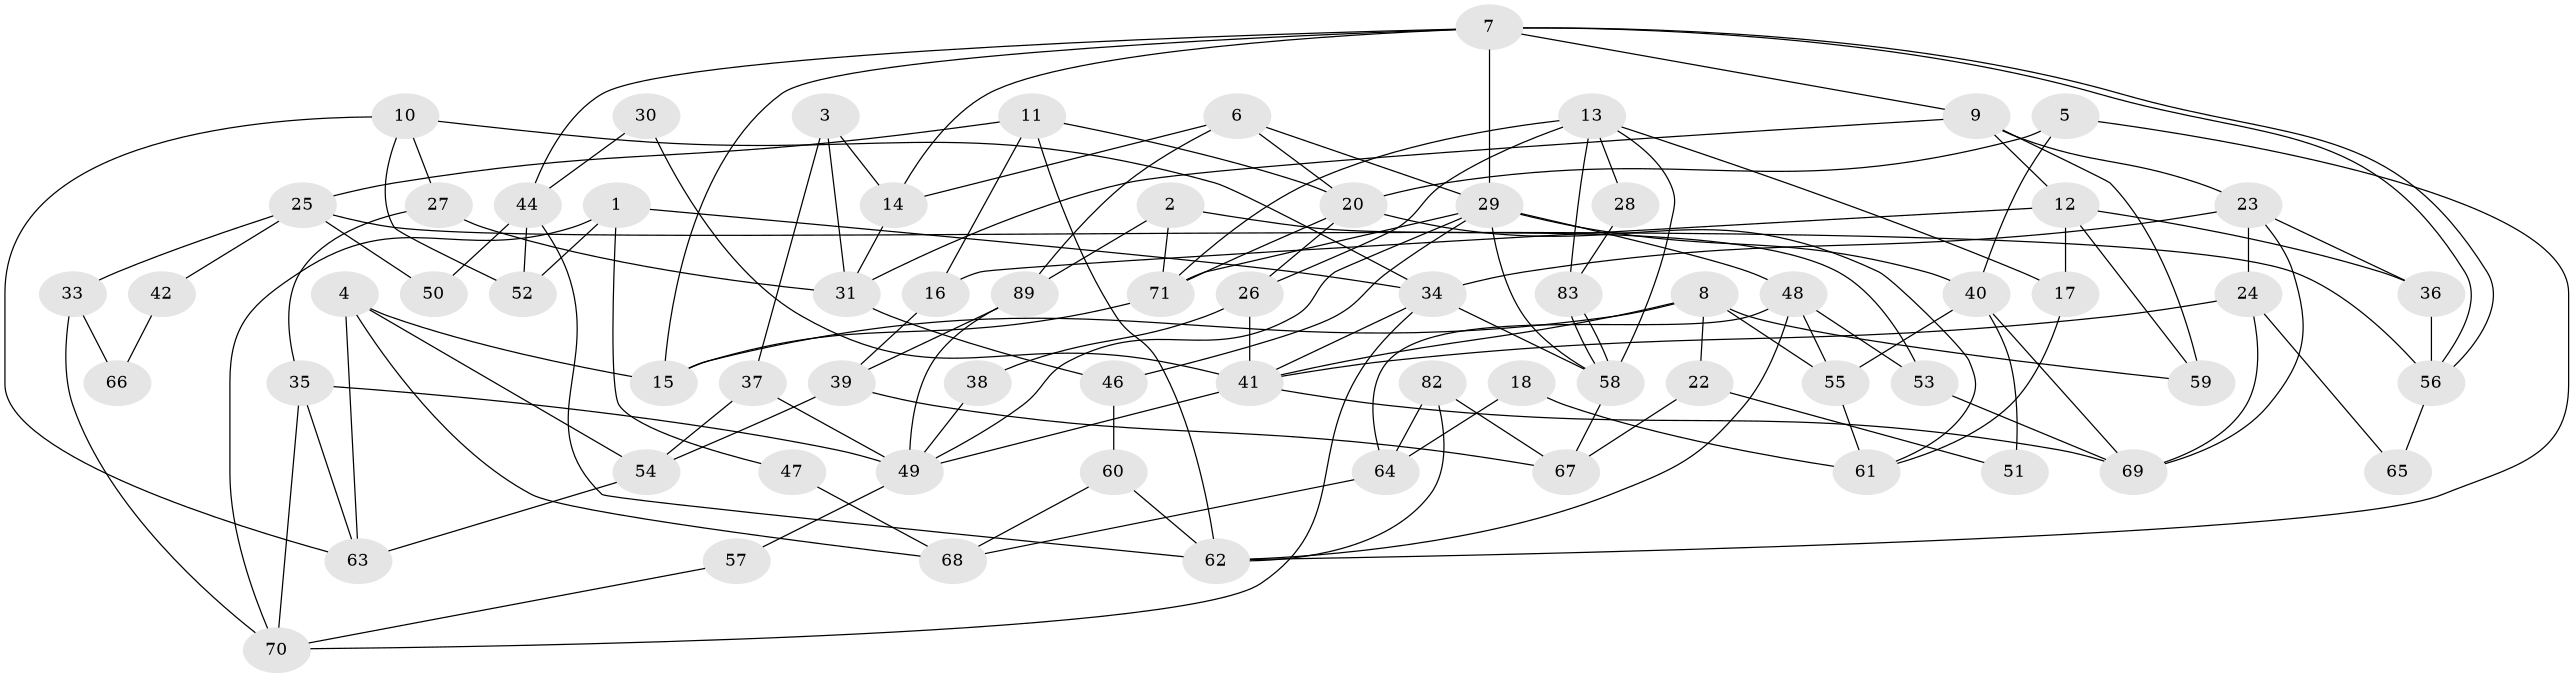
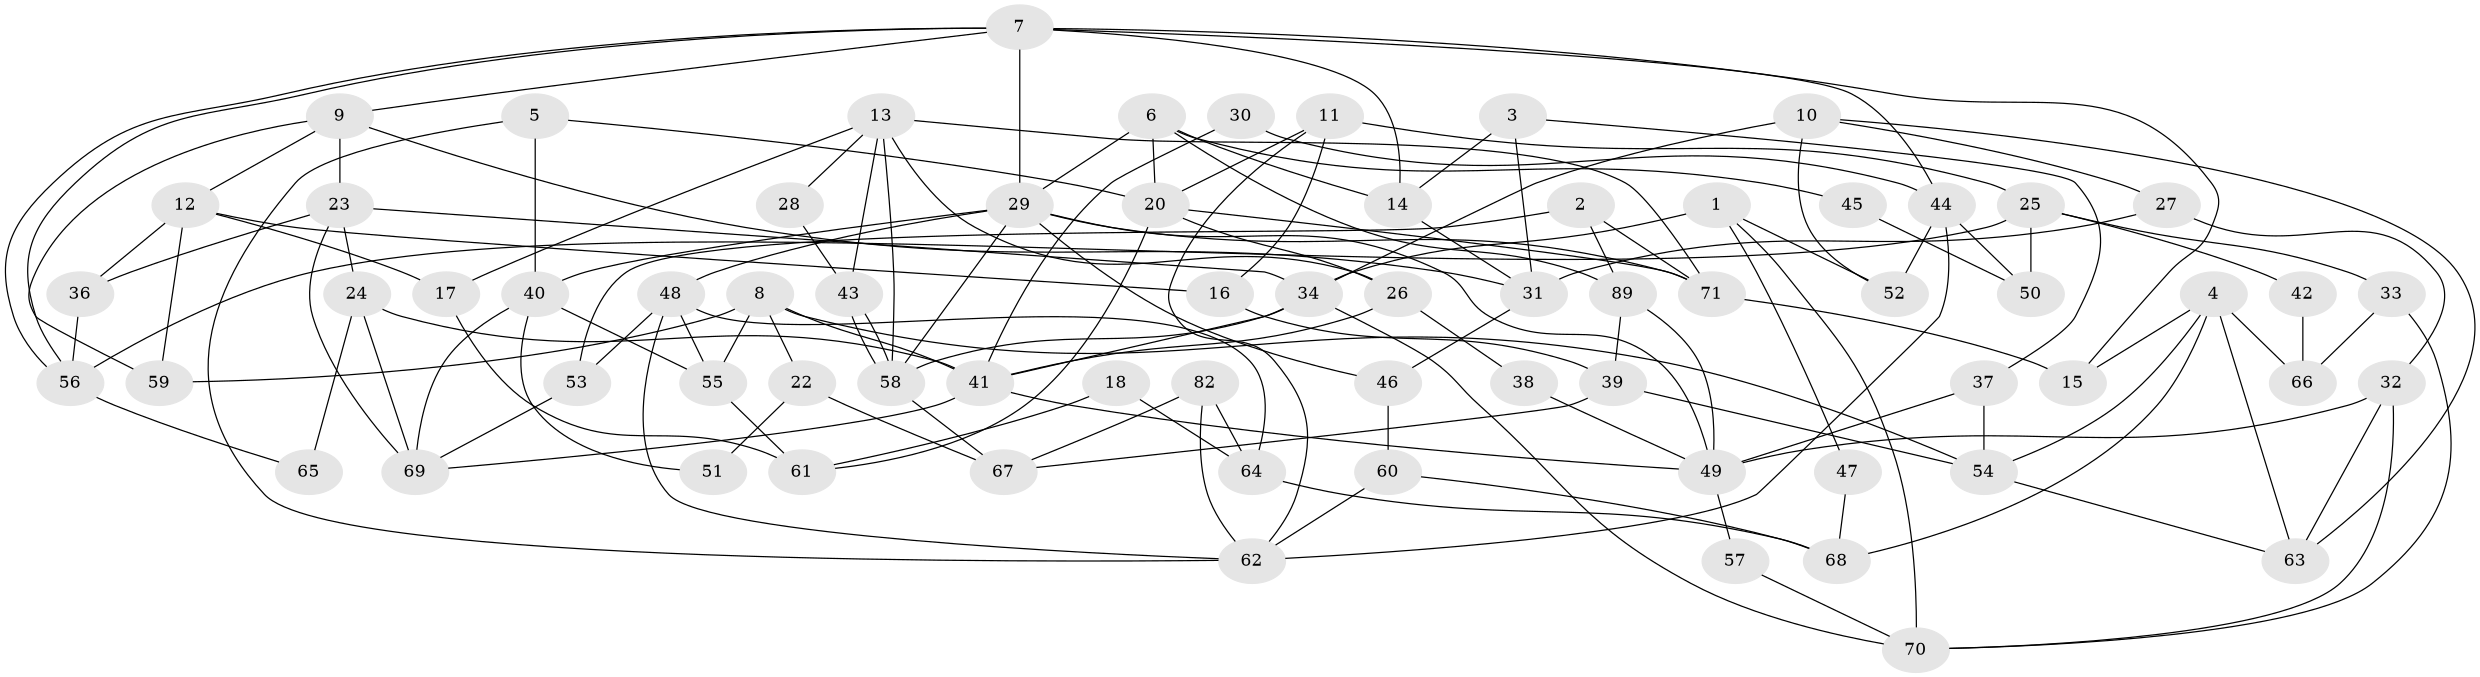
node "45": added
node "83": label "83" -> "43"
edge "8" -- "15": now "8" -- "54"
edge "4" -- "66": added
node "35": label "35" -> "32"
